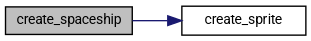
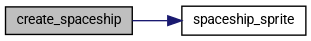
node "create_sprite": label "create_sprite" -> "spaceship_sprite"
